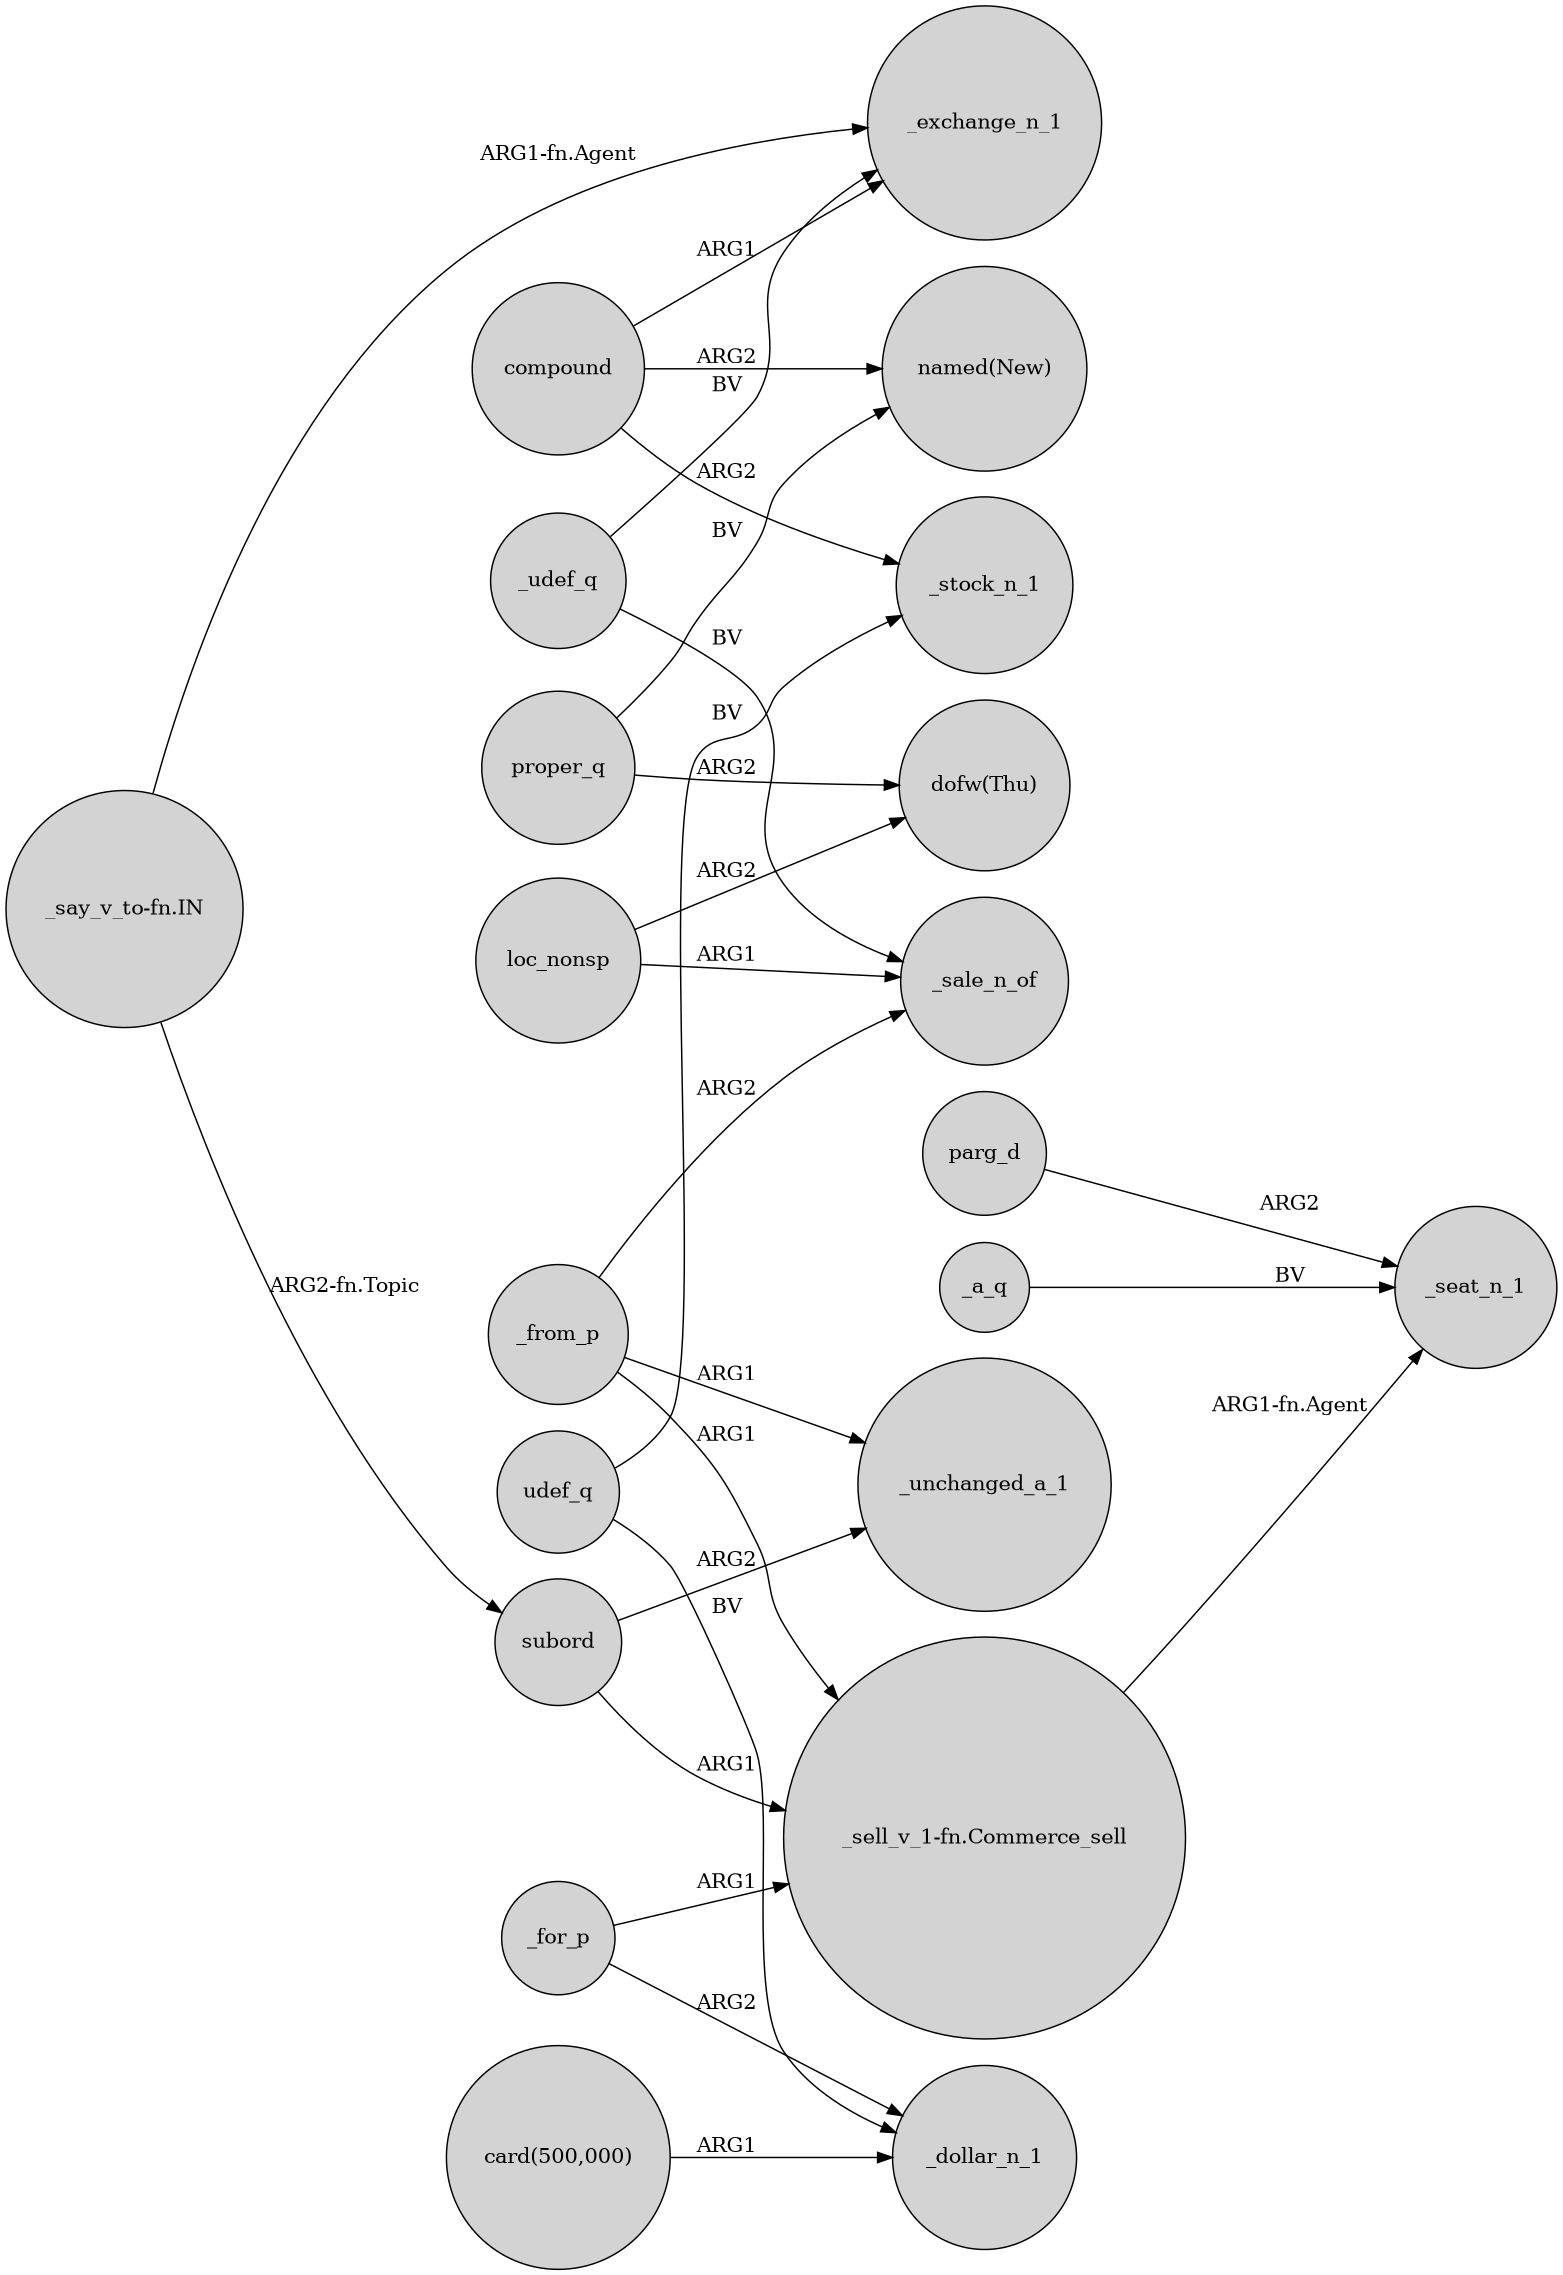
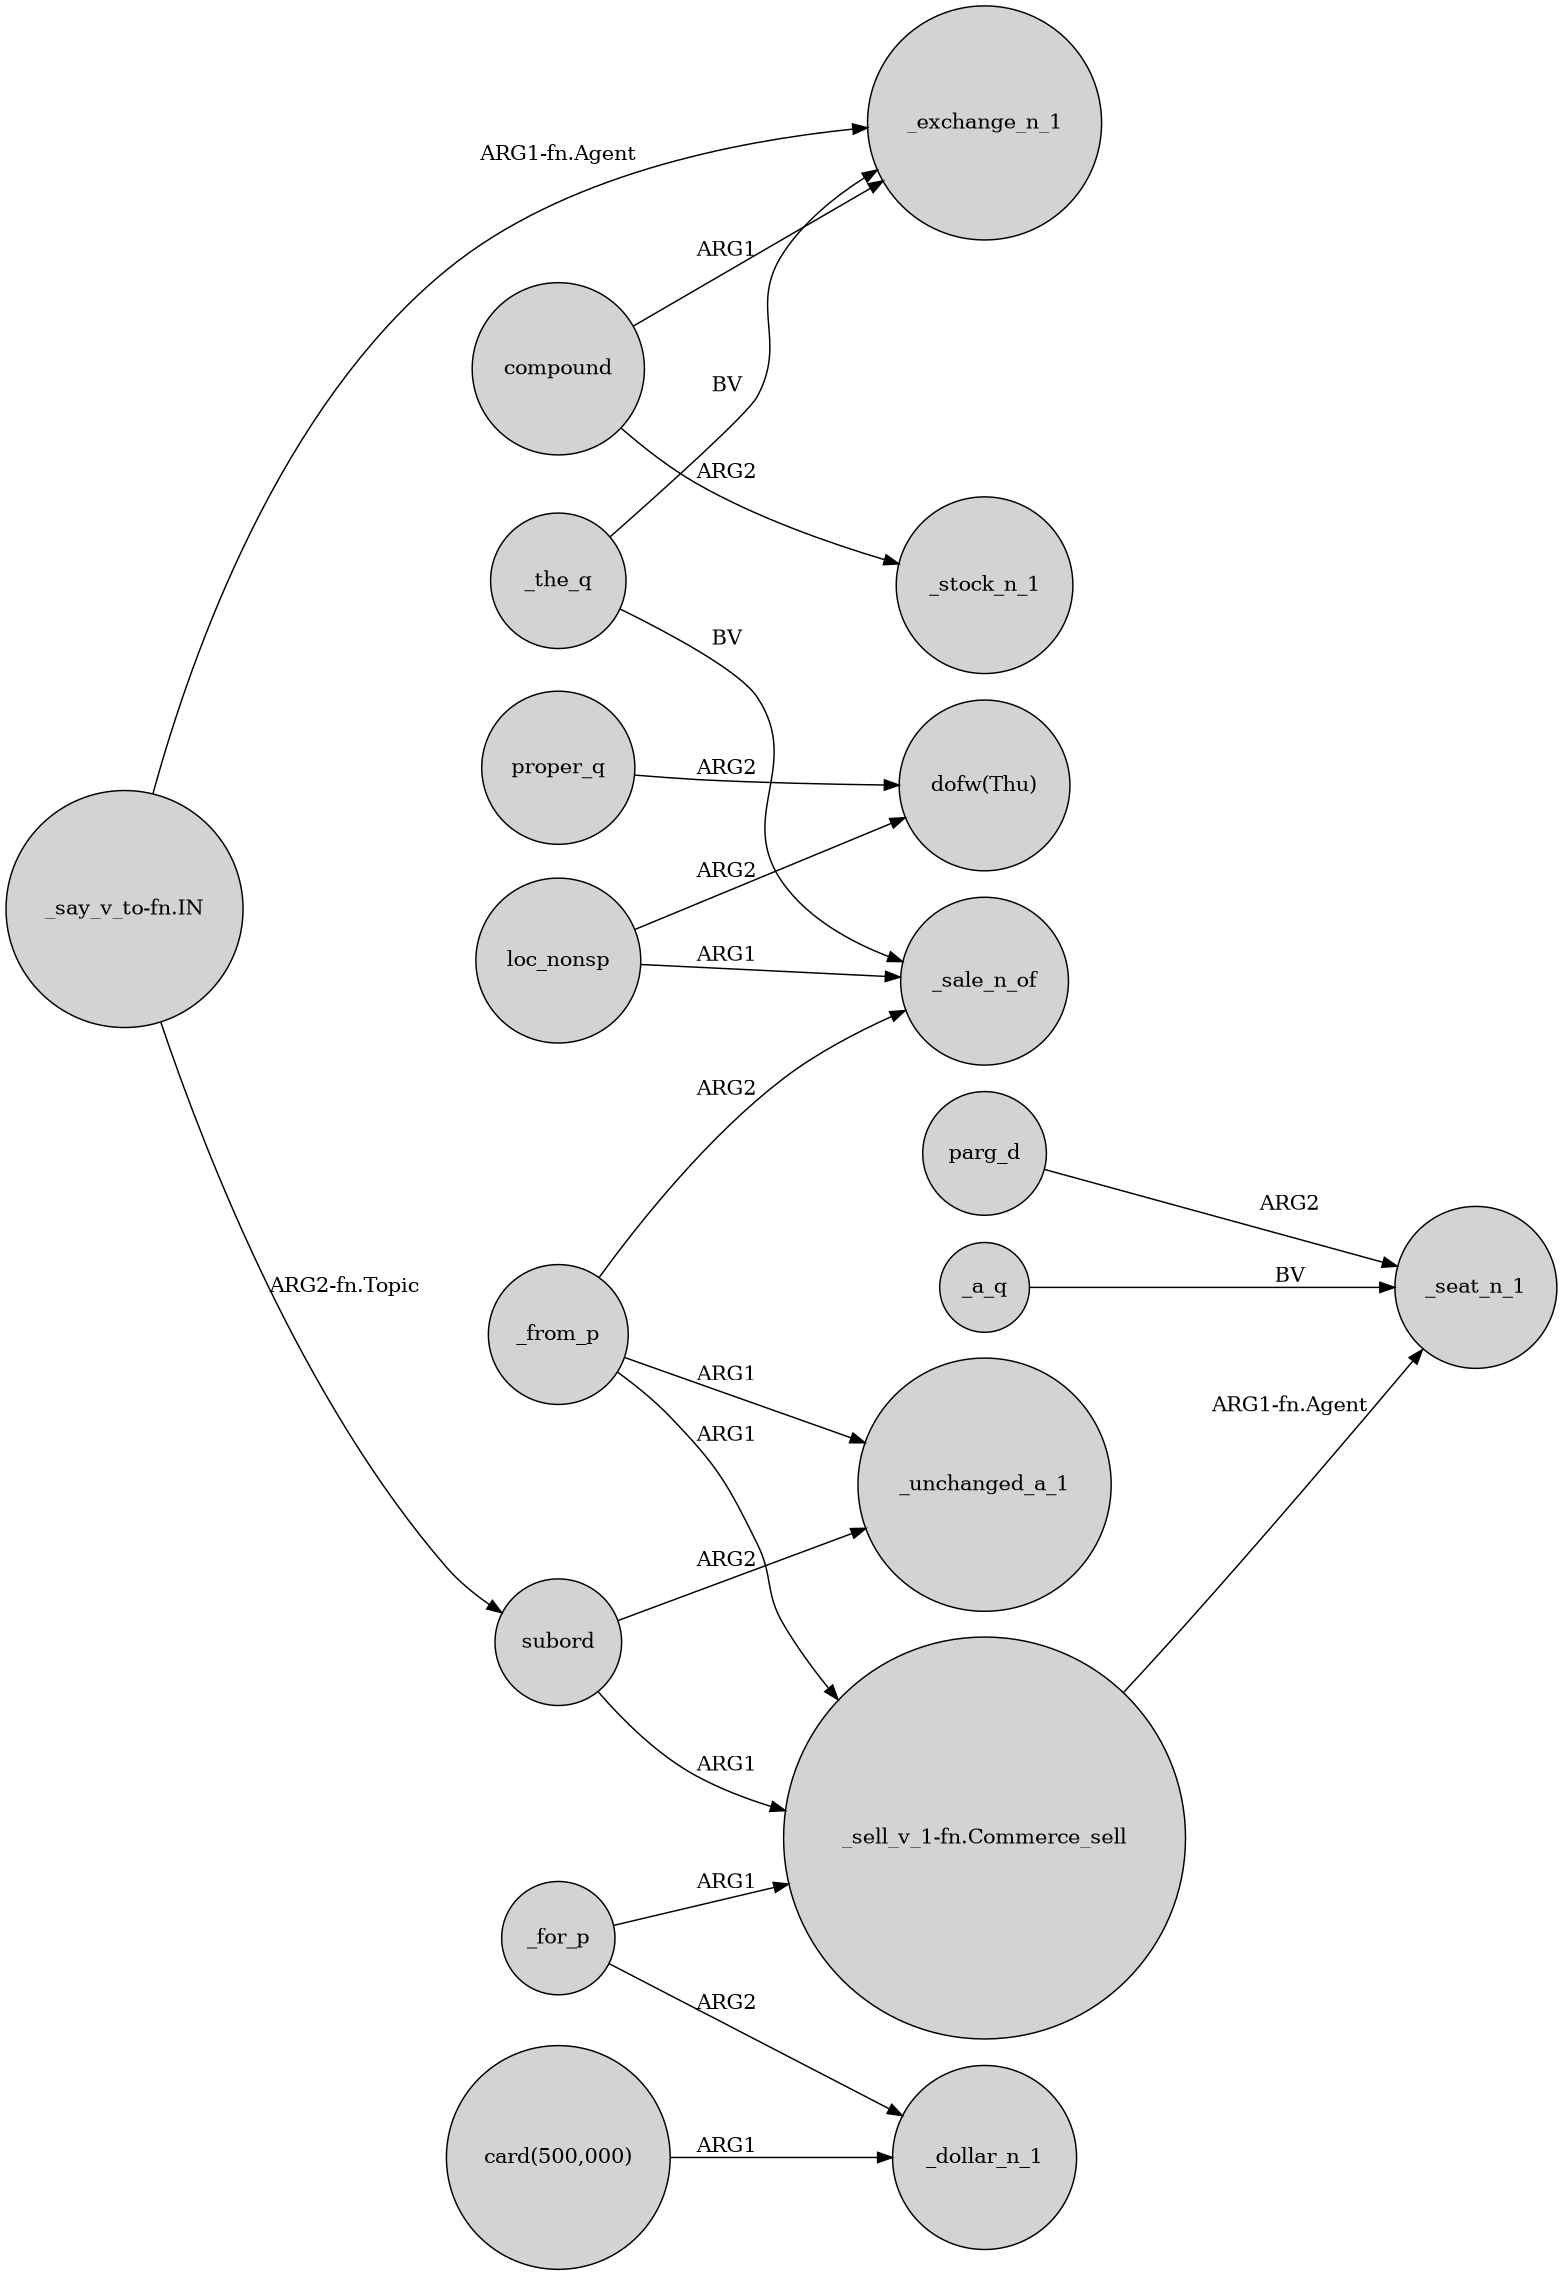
node "named(New)": removed
node "_udef_q": label "_udef_q" -> "_the_q"
node "udef_q": removed
